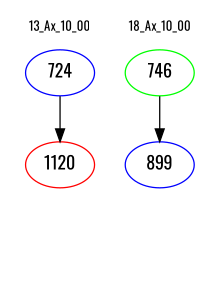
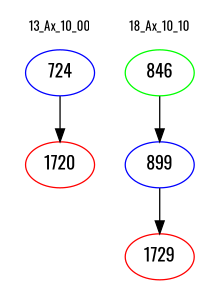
cluster "18_Ax_10_00": label "18_Ax_10_00" -> "18_Ax_10_10"
node "746": label "746" -> "846"
node "1120": label "1120" -> "1720"
node "1729": added
